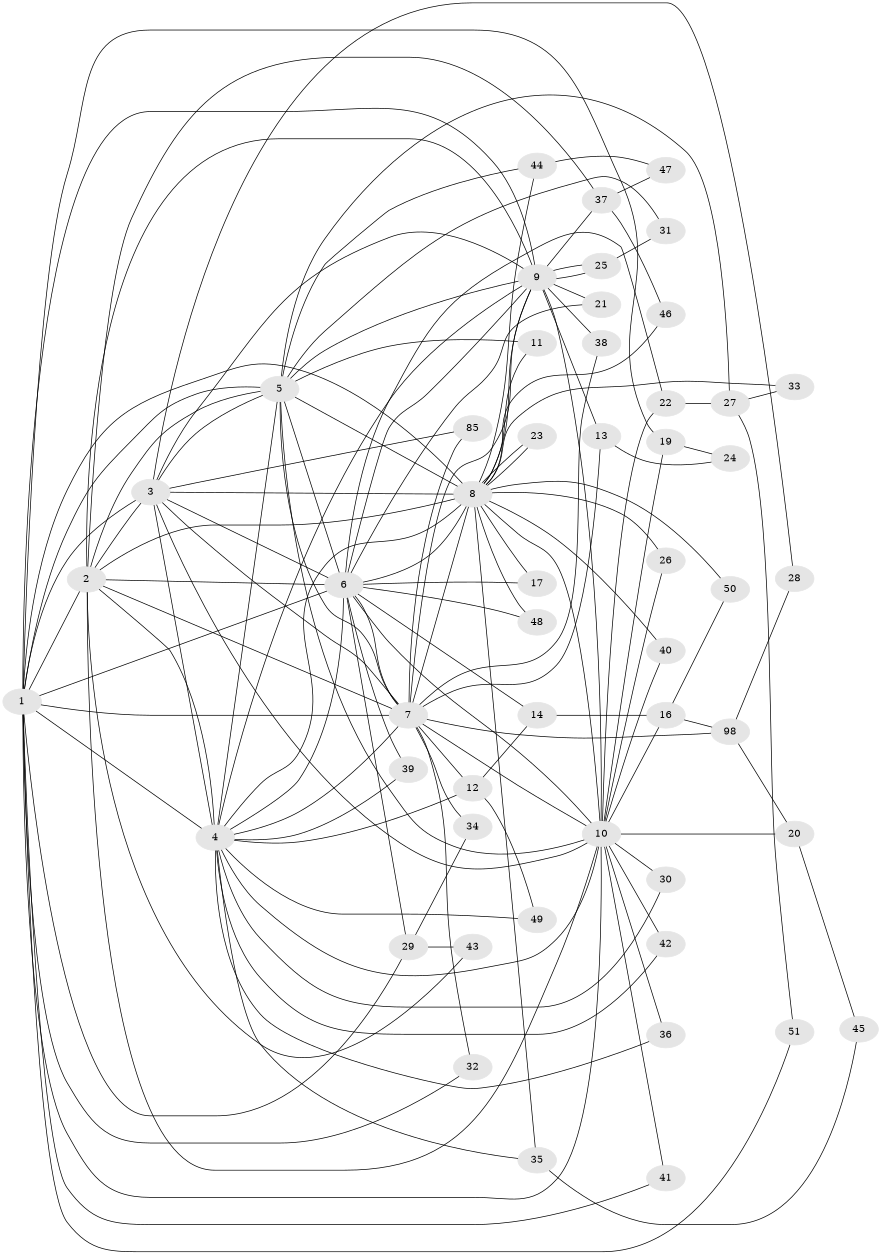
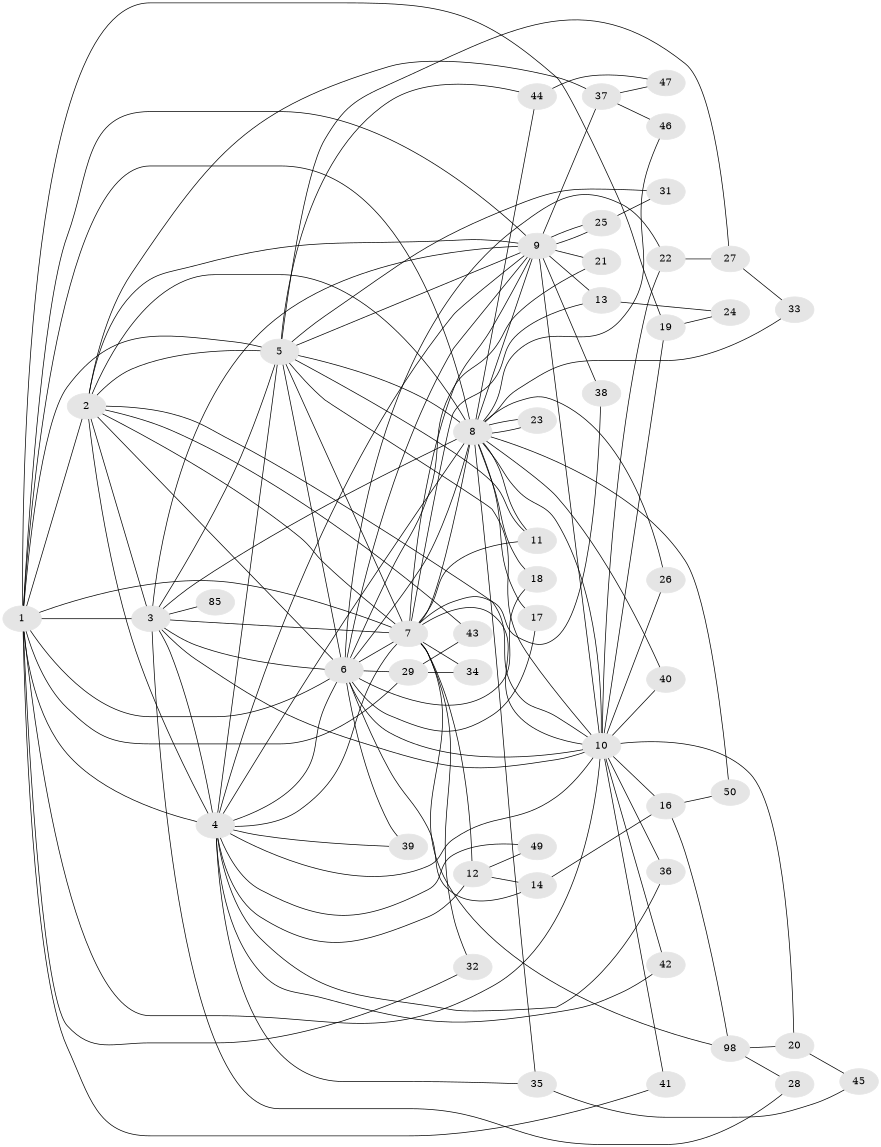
edge "85" -- "7": now "11" -- "7"
node "48": label "48" -> "18"
node "30": removed
node "51": removed
